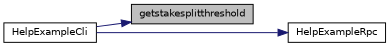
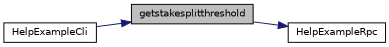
edge "HelpExampleCli" -> "HelpExampleRpc": now "getstakesplitthreshold" -> "HelpExampleRpc"
